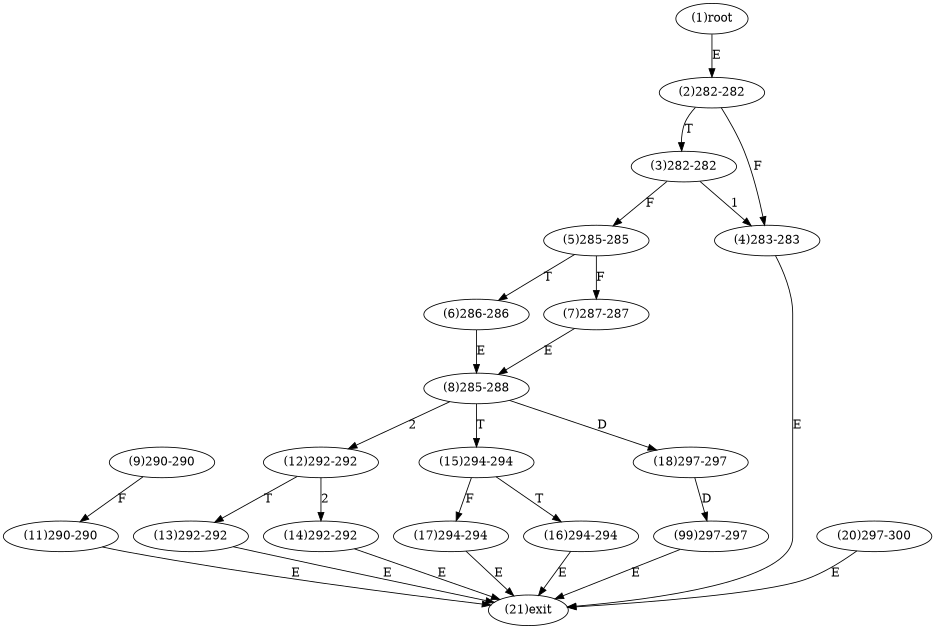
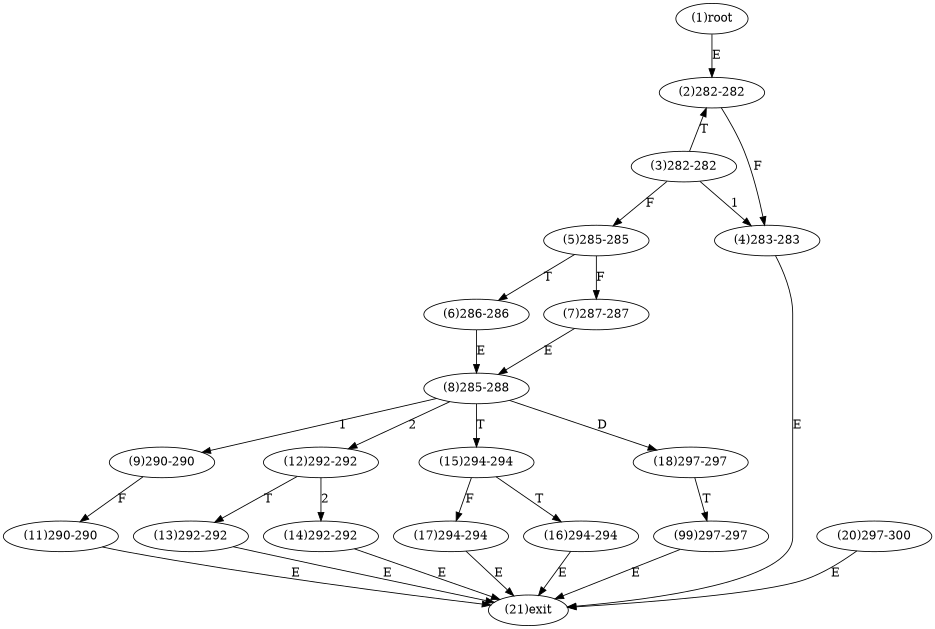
edge "(2)282-282" -> "(3)282-282": reversed
edge "(8)285-288" -> "(9)290-290": added, label "1"
edge "(18)297-297" -> "(99)297-297": label "D" -> "T"
